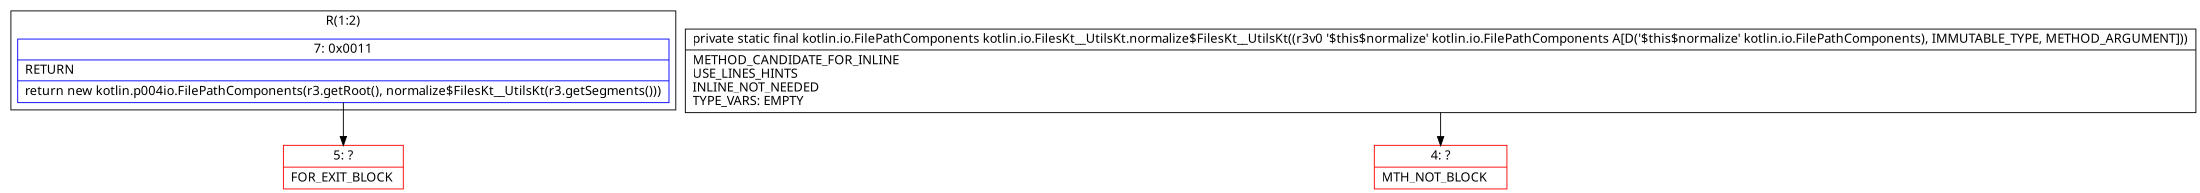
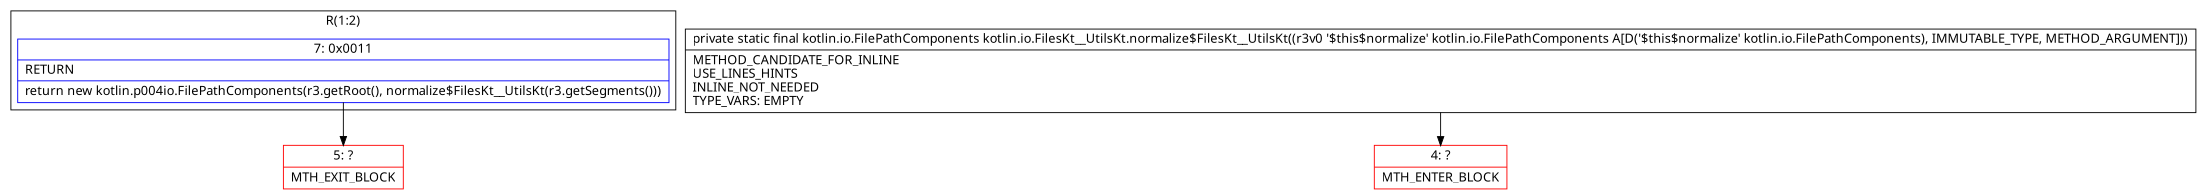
node "5: ?": text "FOR_EXIT_BLOCK" -> "MTH_EXIT_BLOCK"
node "4: ?": text "MTH_NOT_BLOCK" -> "MTH_ENTER_BLOCK"
